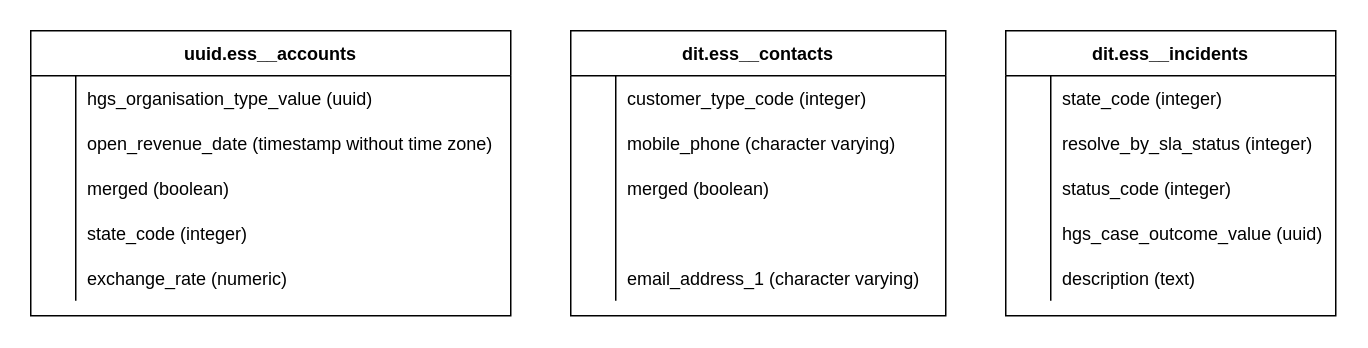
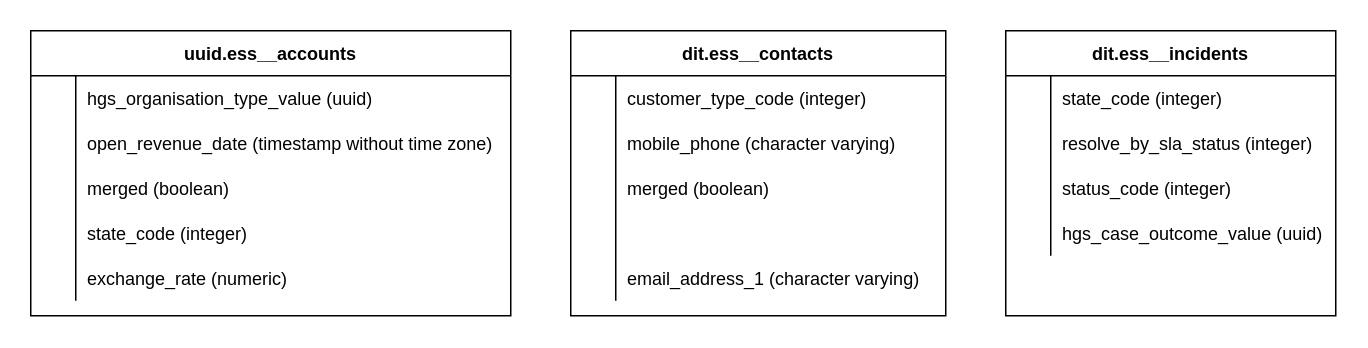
node "description (text)": removed
